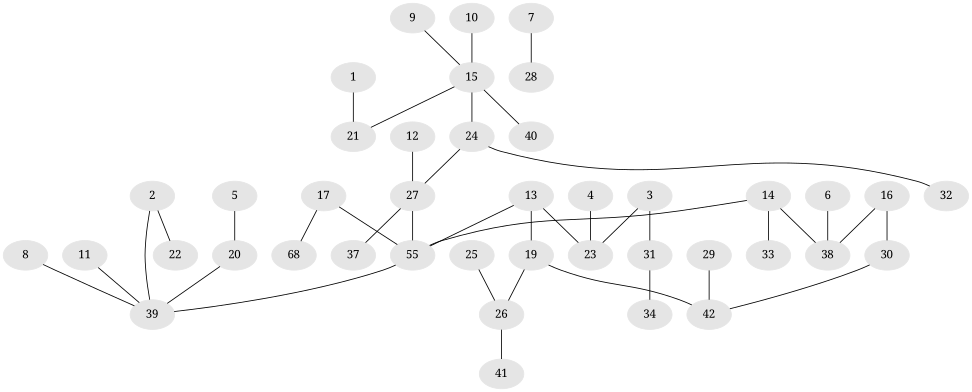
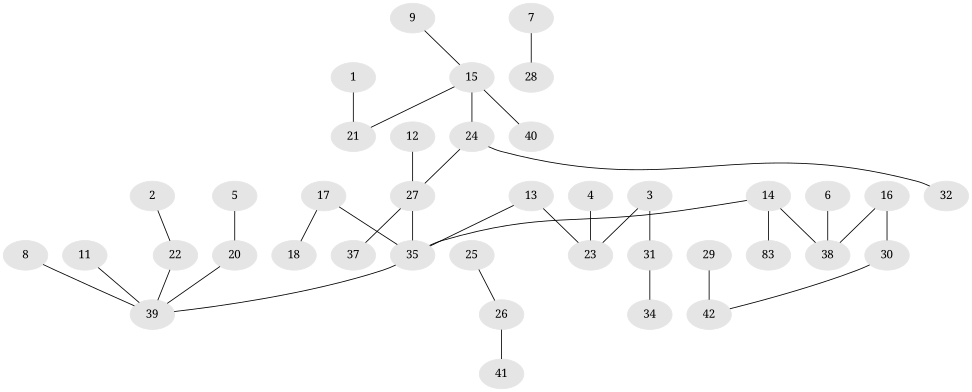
node "10": removed
edge "2" -- "39": now "22" -- "39"
node "68": label "68" -> "18"
node "55": label "55" -> "35"
node "19": removed
node "33": label "33" -> "83"
